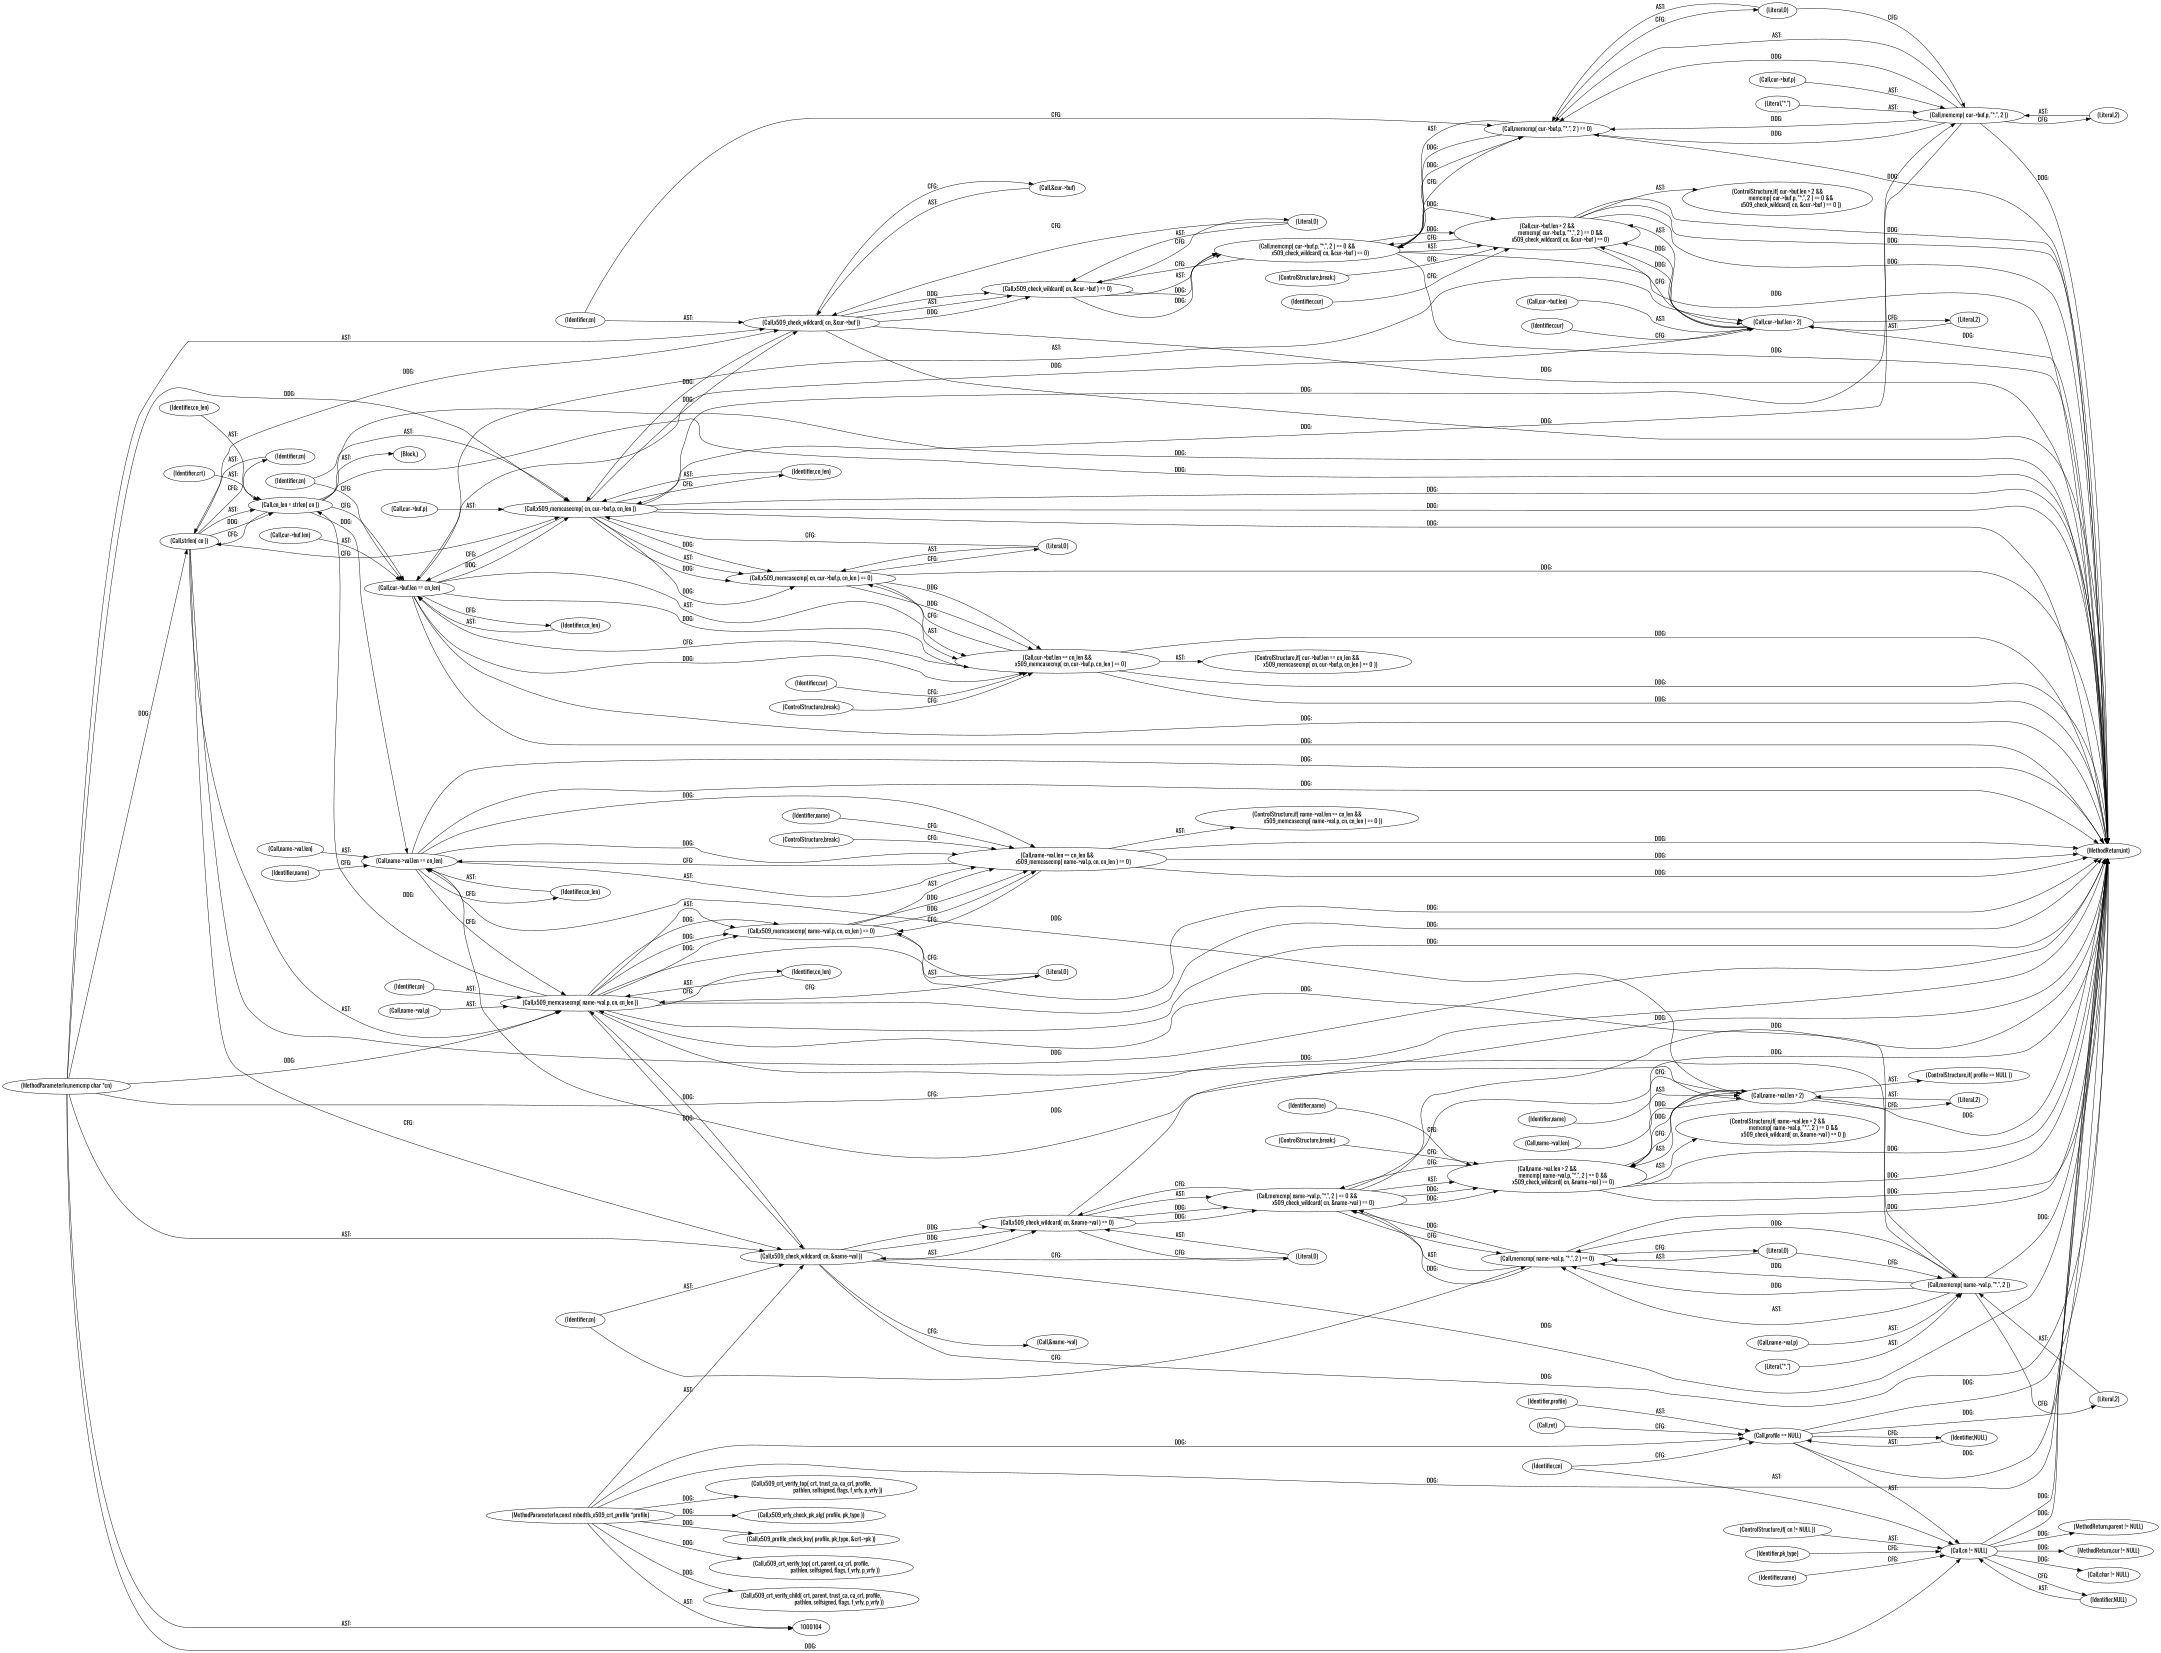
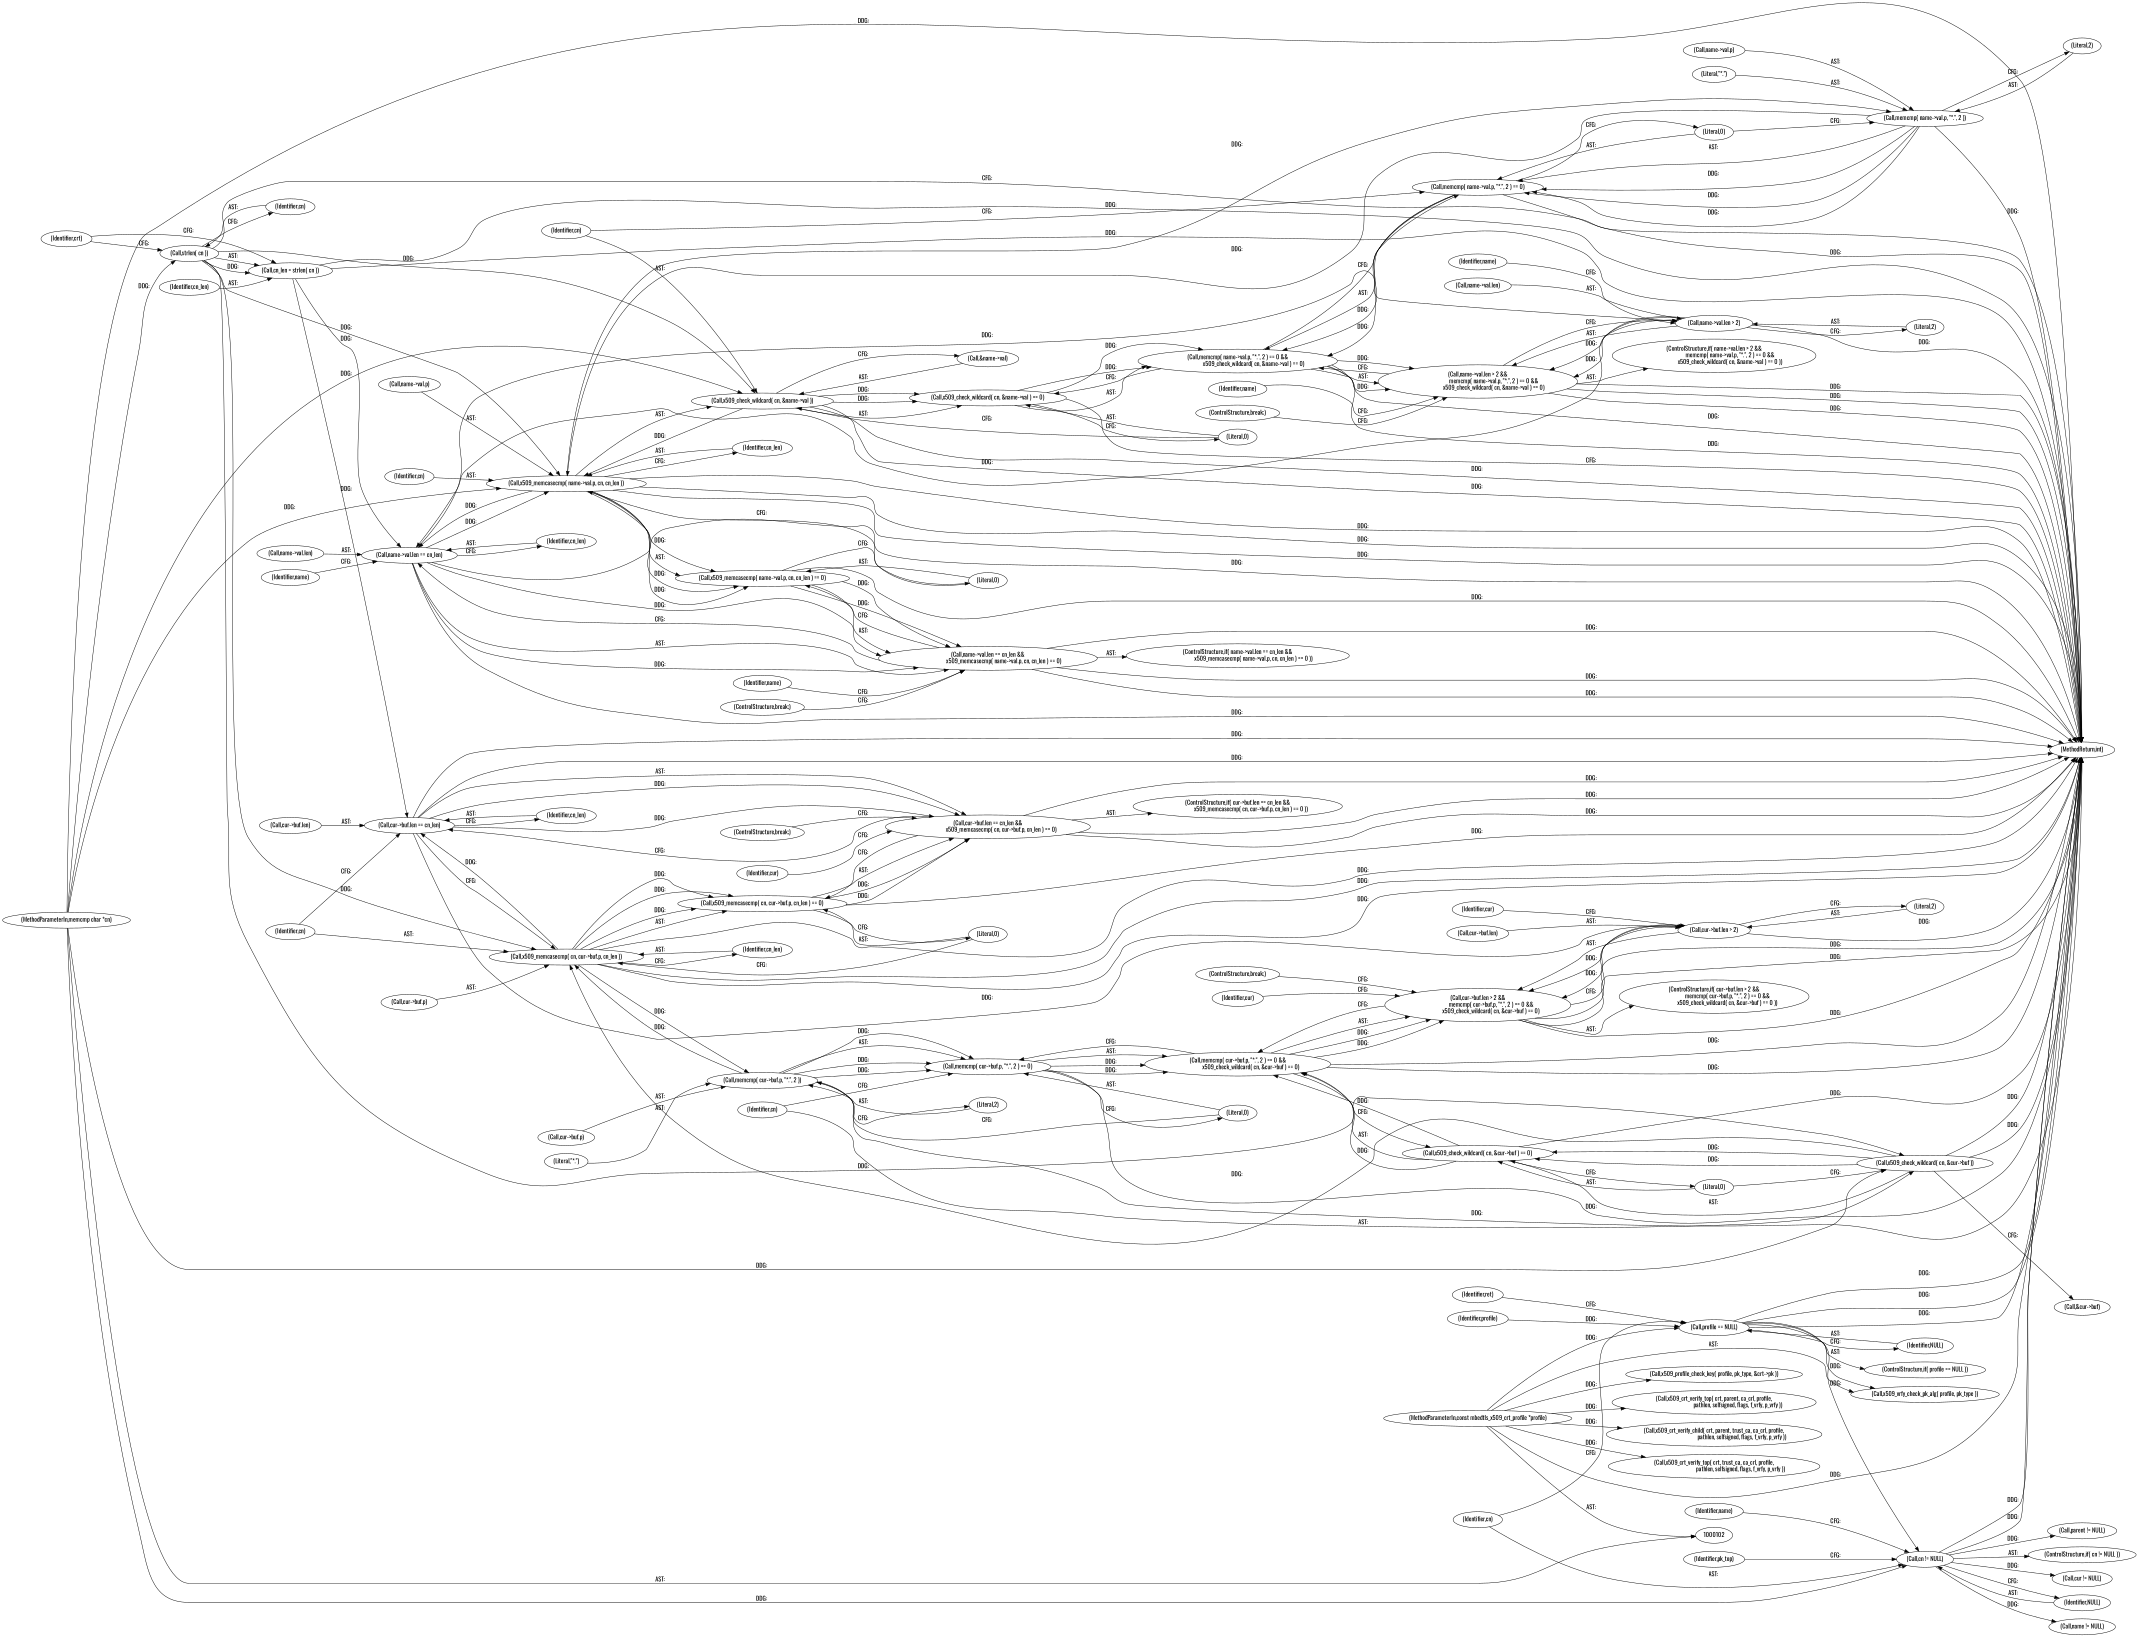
edge "(Call,&cur->buf)" -> "(Call,x509_check_wildcard( cn, &cur->buf ))": removed, label "AST:"
edge "(MethodParameterIn,memcmp char *cn)" -> "(Call,x509_check_wildcard( cn, &cur->buf ))": label "AST: " -> "DDG: "
edge "(Call,cur->buf.len == cn_len)" -> "(Call,cur->buf.len > 2)": label "AST: " -> "DDG: "
edge "(Call,cur->buf.len > 2)" -> "(Call,cur->buf.len == cn_len)": removed, label "DDG:"
edge "(Call,x509_memcasecmp( cn, cur->buf.p, cn_len ))" -> "(Call,x509_check_wildcard( cn, &cur->buf ))": removed, label "DDG:"
node "(Block,)": removed
edge "(Identifier,crt)" -> "(Call,cn_len = strlen( cn ))": label "AST: " -> "CFG: "
edge "(Call,cn_len = strlen( cn ))" -> "(Call,cur->buf.len == cn_len)": label "CFG: " -> "DDG: "
edge "(MethodParameterIn,memcmp char *cn)" -> "(Call,x509_memcasecmp( cn, cur->buf.p, cn_len ))": removed, label "DDG:"
edge "(Call,cn_len = strlen( cn ))" -> "(Call,strlen( cn ))": now "(Identifier,crt)" -> "(Call,strlen( cn ))"
edge "(Call,strlen( cn ))" -> "(Call,x509_memcasecmp( cn, cur->buf.p, cn_len ))": label "CFG: " -> "DDG: "
edge "(Call,x509_memcasecmp( cn, cur->buf.p, cn_len ))" -> "(Call,cur->buf.len == cn_len)": label "CFG: " -> "DDG: "
edge "(Call,cur->buf.len == cn_len)" -> "(Call,x509_memcasecmp( cn, cur->buf.p, cn_len ))": label "DDG: " -> "CFG: "
edge "(Call,x509_memcasecmp( name->val.p, cn, cn_len ) == 0)" -> "(MethodReturn,int)": added, label "DDG:"
edge "(Call,x509_memcasecmp( name->val.p, cn, cn_len ))" -> "(Call,cn_len = strlen( cn ))": now "(Call,x509_memcasecmp( name->val.p, cn, cn_len ))" -> "(Call,name->val.len == cn_len)"
edge "(Call,name->val.len == cn_len)" -> "(Call,x509_memcasecmp( name->val.p, cn, cn_len ))": label "CFG: " -> "DDG: "
edge "(Call,strlen( cn ))" -> "(Call,x509_memcasecmp( name->val.p, cn, cn_len ))": label "AST: " -> "DDG: "
edge "(Call,x509_check_wildcard( cn, &name->val ) == 0)" -> "(MethodReturn,int)": label "DDG: " -> "CFG: "
edge "(Call,strlen( cn ))" -> "(MethodReturn,int)": label "DDG: " -> "CFG: "
edge "(Call,name->val.len > 2)" -> "(ControlStructure,if( profile == NULL ))": now "(Call,profile == NULL)" -> "(ControlStructure,if( profile == NULL ))"
edge "(MethodParameterIn,memcmp char *cn)" -> "(MethodReturn,int)": label "CFG: " -> "DDG: "
edge "(Call,x509_check_wildcard( cn, &cur->buf ) == 0)" -> "(MethodReturn,int)": added, label "DDG:"
edge "(Call,x509_memcasecmp( name->val.p, cn, cn_len ))" -> "(Call,x509_check_wildcard( cn, &name->val ))": label "DDG: " -> "AST: "
edge "(Call,strlen( cn ))" -> "(Call,x509_check_wildcard( cn, &name->val ))": label "CFG: " -> "DDG: "
edge "(MethodParameterIn,memcmp char *cn)" -> "(Call,x509_check_wildcard( cn, &name->val ))": label "AST: " -> "DDG: "
edge "(Call,profile == NULL)" -> "(Call,x509_vrfy_check_pk_alg( profile, pk_type ))": added, label "DDG:"
edge "(MethodParameterIn,const mbedtls_x509_crt_profile *profile)" -> "(Call,x509_check_wildcard( cn, &name->val ))": now "(Call,&name->val)" -> "(Call,x509_check_wildcard( cn, &name->val ))"
edge "(Identifier,profile)" -> "(Call,profile == NULL)": label "AST: " -> "DDG: "
node "(Call,ret)": label "(Call,ret)" -> "(Identifier,ret)"
edge "(Call,profile == NULL)" -> "(Call,cn != NULL)": label "AST: " -> "DDG: "
edge "(MethodParameterIn,const mbedtls_x509_crt_profile *profile)" -> "(Call,x509_vrfy_check_pk_alg( profile, pk_type ))": label "DDG: " -> "AST: "
node "(MethodReturn,parent != NULL)": label "(MethodReturn,parent != NULL)" -> "(Call,parent != NULL)"
edge "(ControlStructure,if( cn != NULL ))" -> "(Call,cn != NULL)": reversed
node "(MethodReturn,cur != NULL)": label "(MethodReturn,cur != NULL)" -> "(Call,cur != NULL)"
node "(Identifier,pk_type)": label "(Identifier,pk_type)" -> "(Identifier,pk_top)"
node "(Call,char != NULL)": label "(Call,char != NULL)" -> "(Call,name != NULL)"
node "1000104": label "1000104" -> "1000102"
